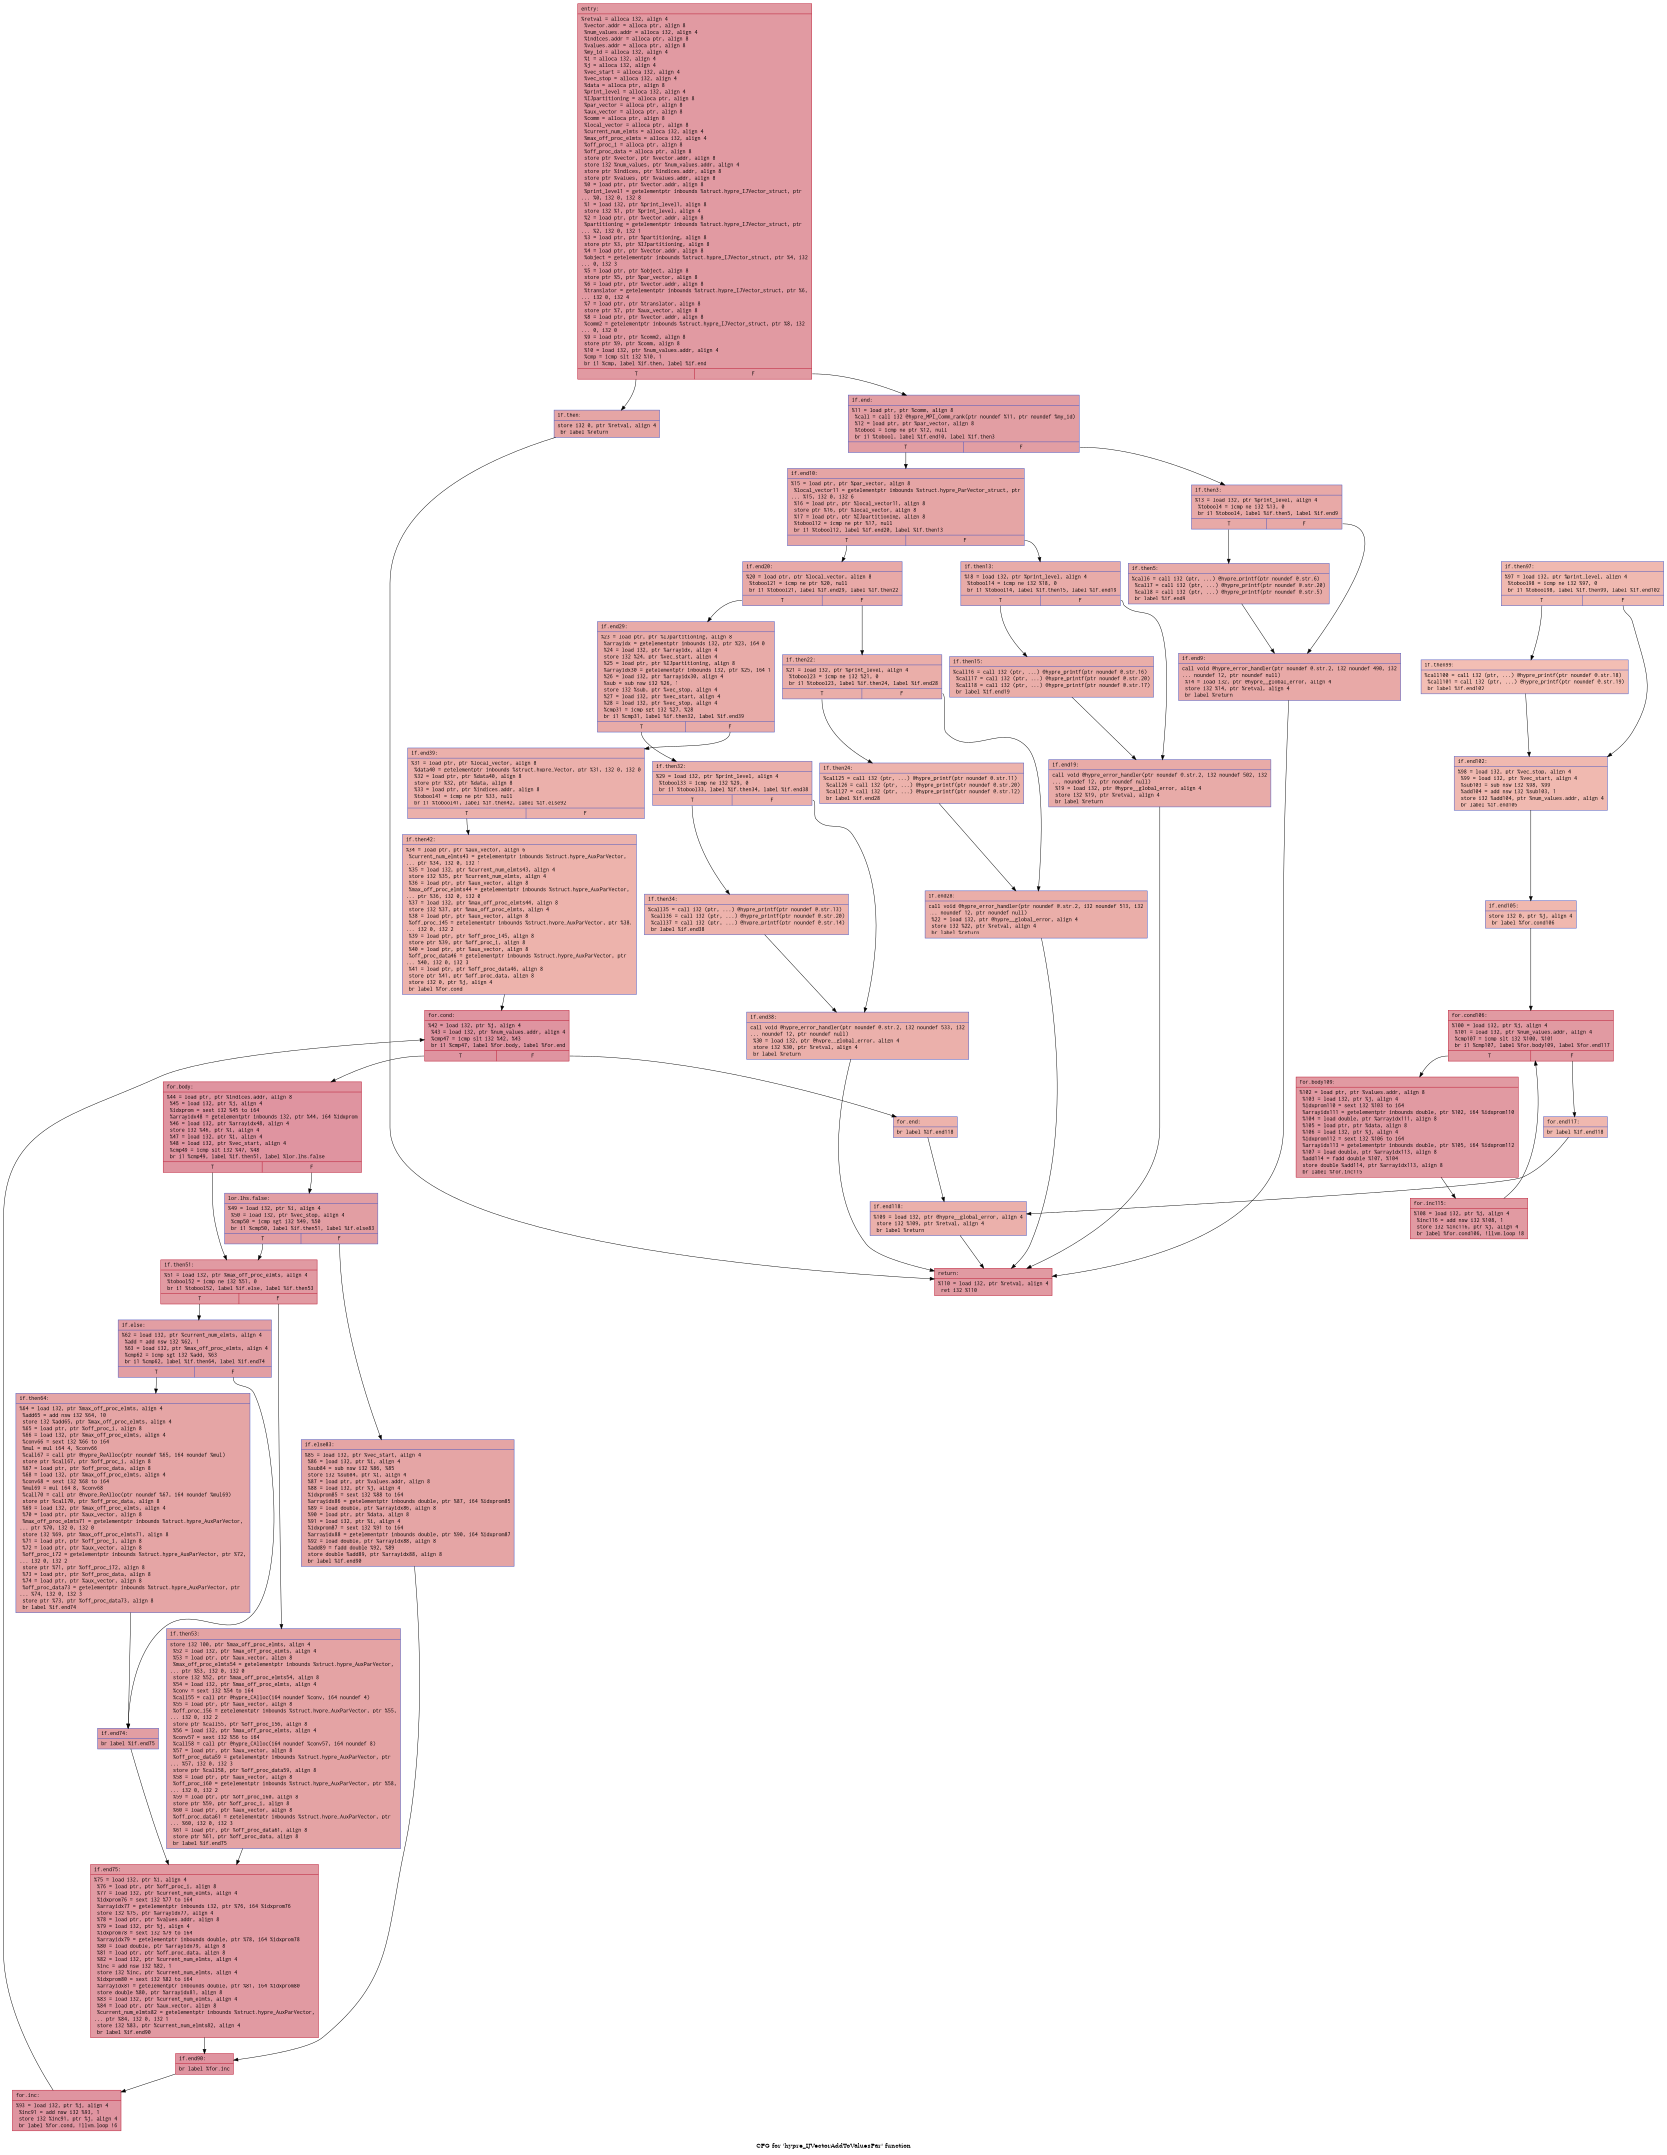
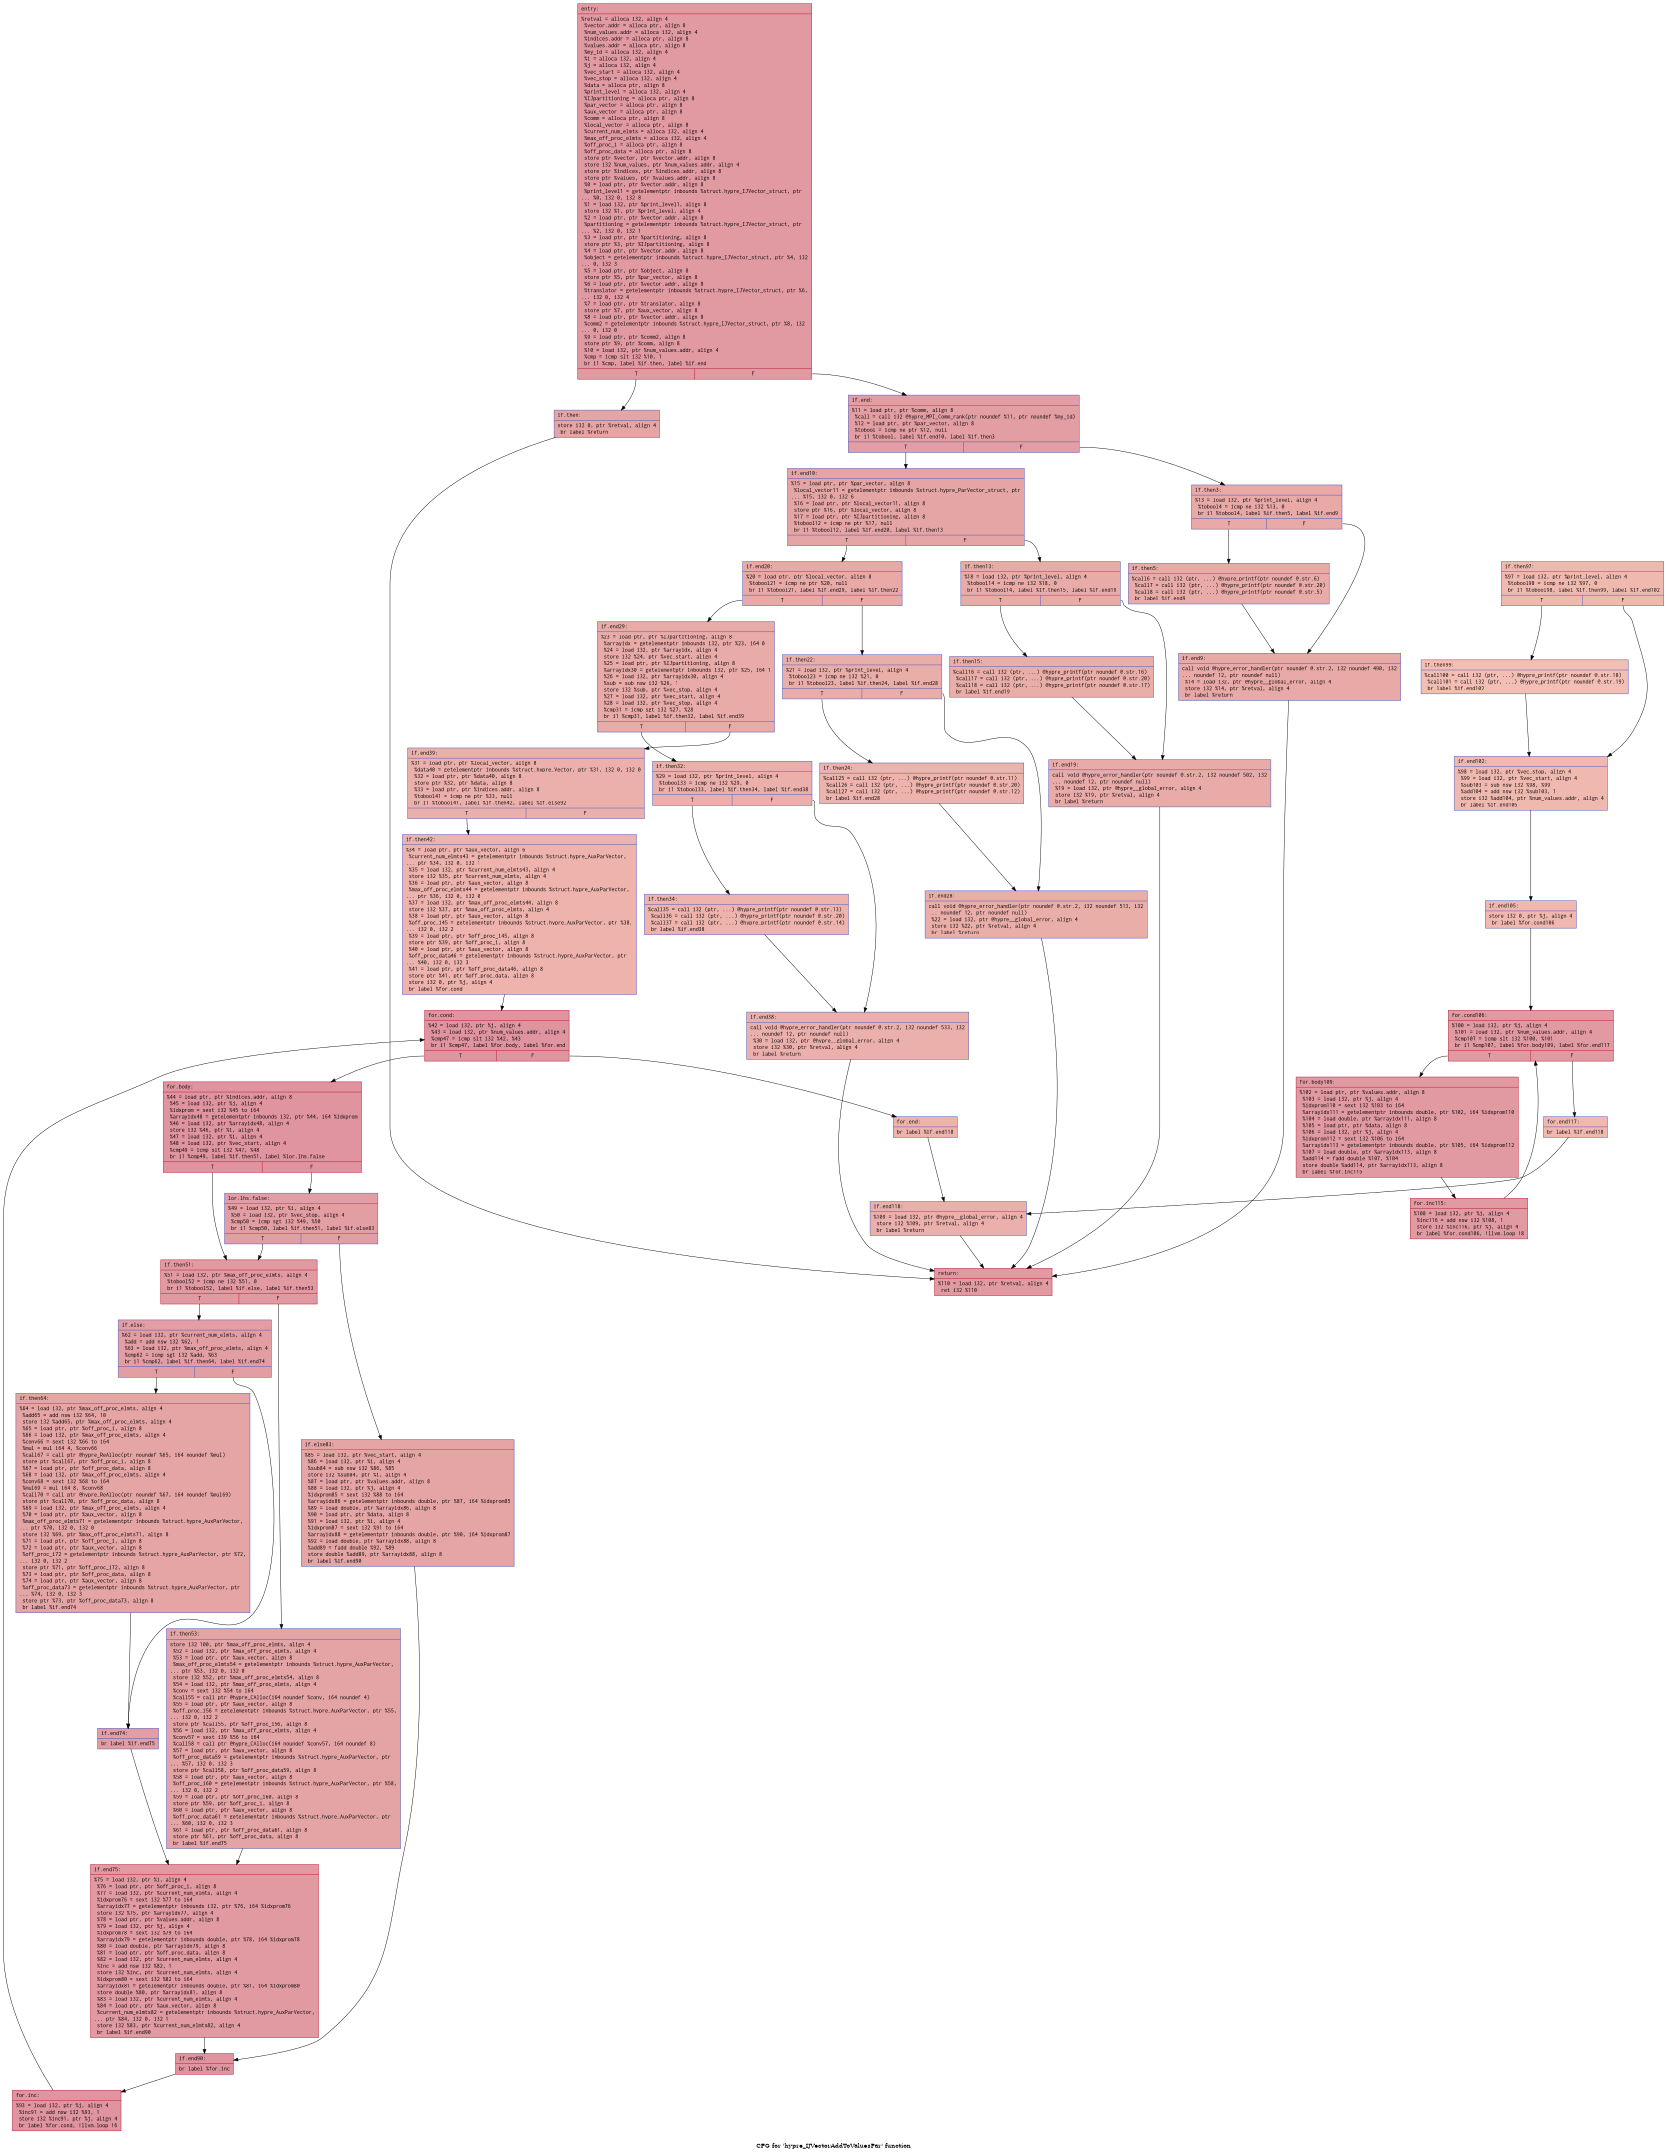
node "if.then53:": text "%conv57 = sext i32 %56 to i64" -> "%conv57 = sext i39 %56 to i64"
